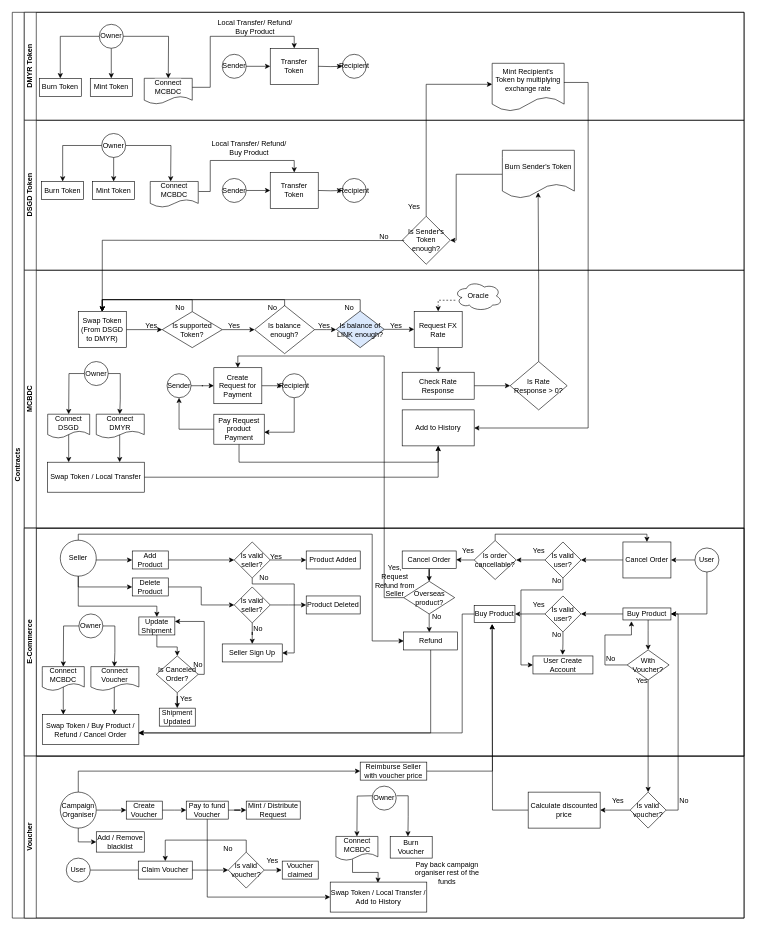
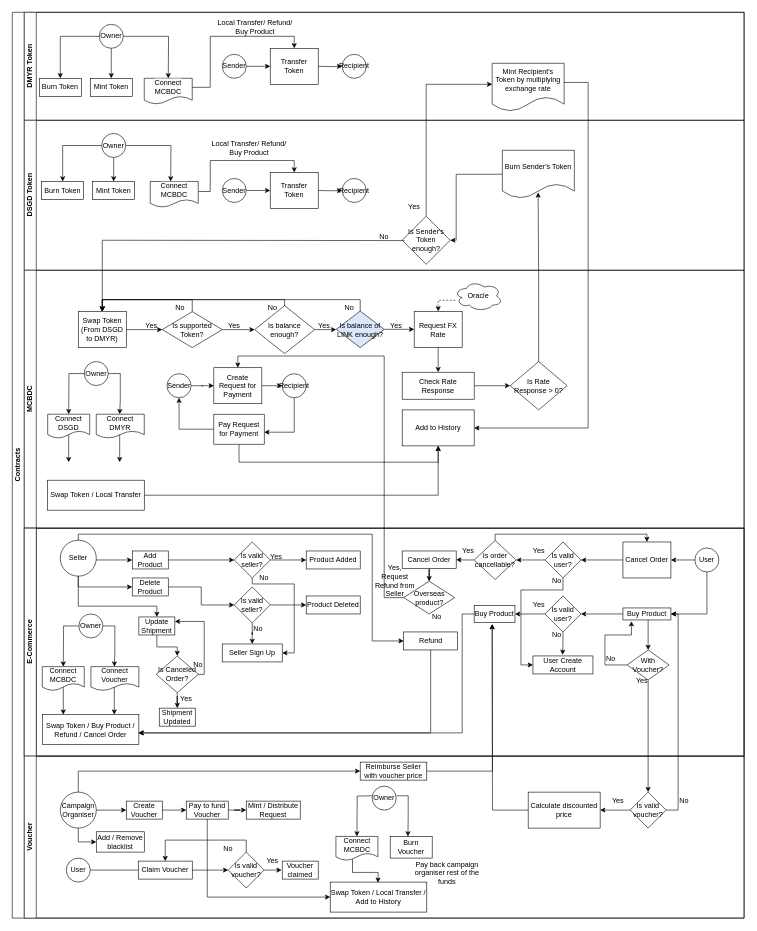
node "Pay Request product Payment": label "Pay Request product Payment" -> "Pay Request for Payment"
node "Swap Token / Local Transfer": moved (96, 477) -> (96, 495)
edge "Overseas product?" -> "Refund": removed
